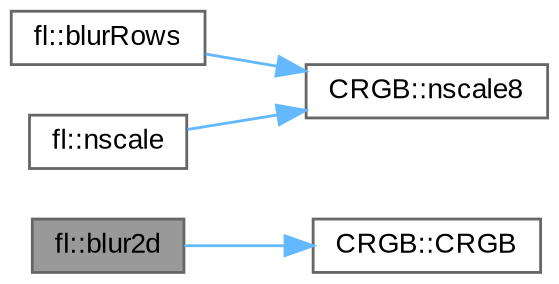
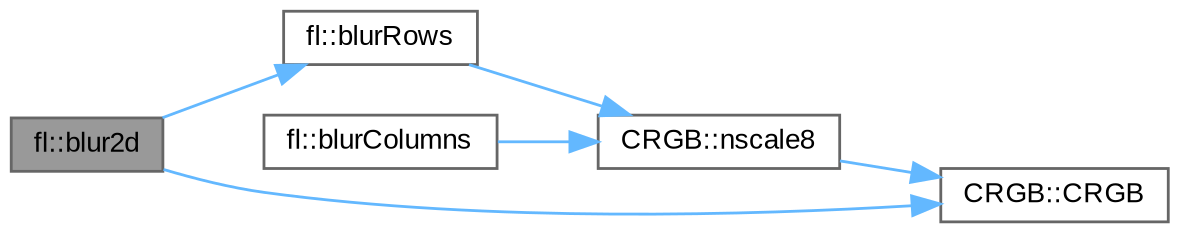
edge "fl::blur2d" -> "fl::blurRows": added
node "fl::nscale": label "fl::nscale" -> "fl::blurColumns"
edge "CRGB::nscale8" -> "CRGB::CRGB": added
